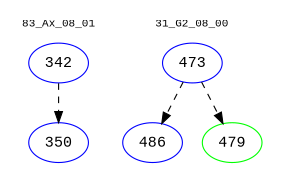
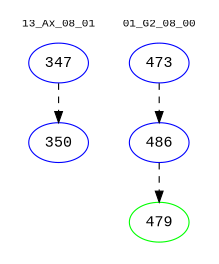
cluster "83_Ax_08_01": label "83_Ax_08_01" -> "13_Ax_08_01"
cluster "31_G2_08_00": label "31_G2_08_00" -> "01_G2_08_00"
node "342": label "342" -> "347"
edge "473" -> "479": now "486" -> "479"
